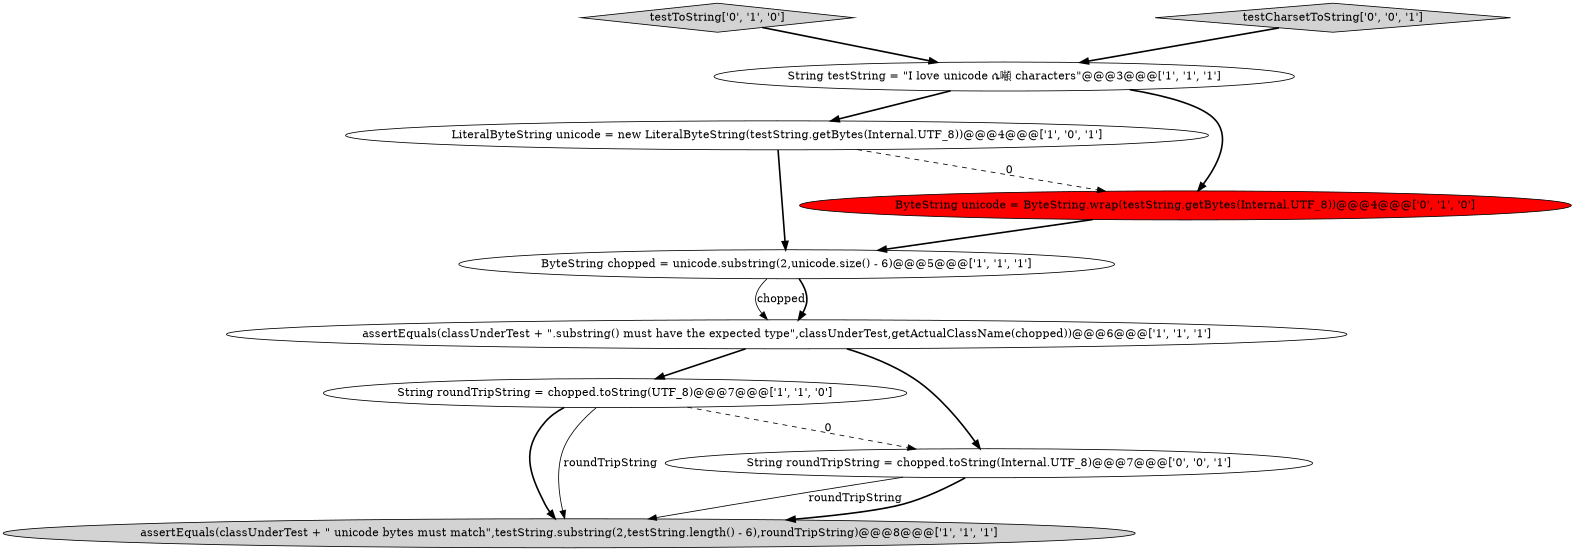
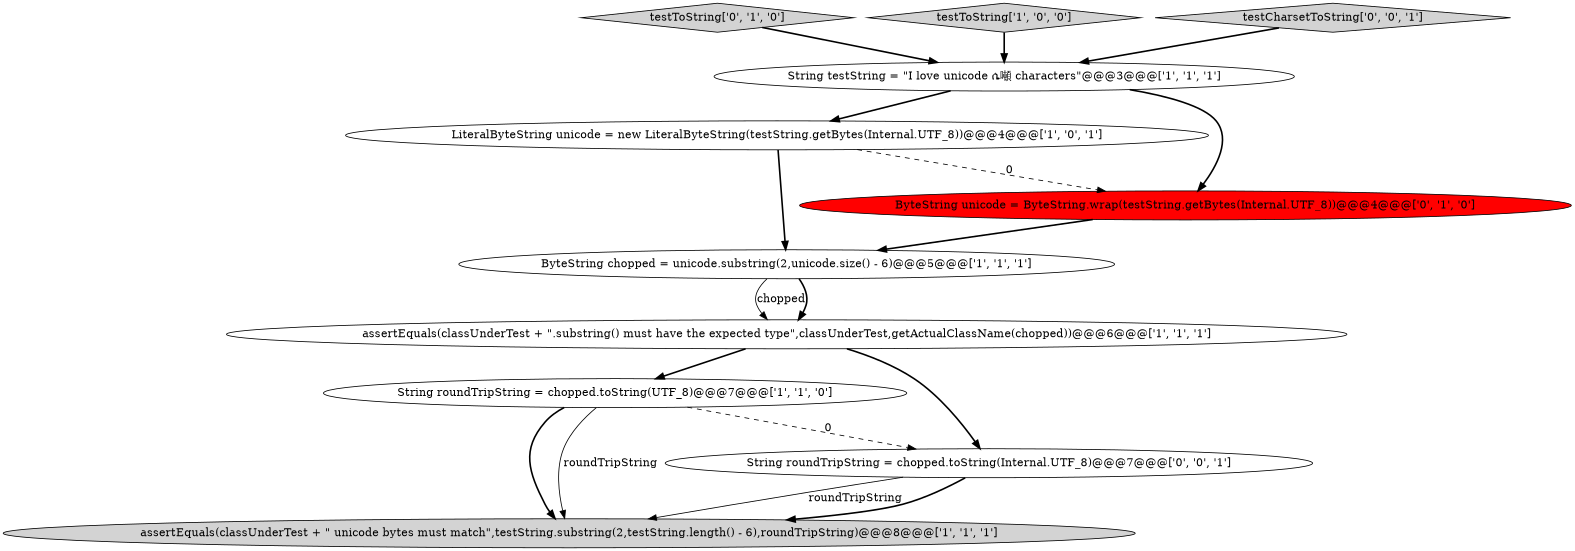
node "testToString['1', '0', '0']": added
